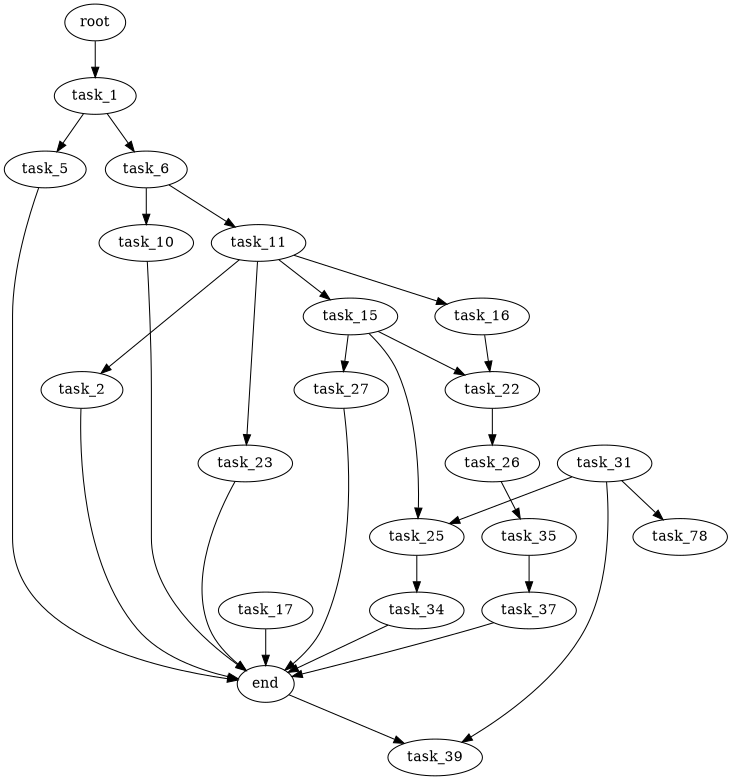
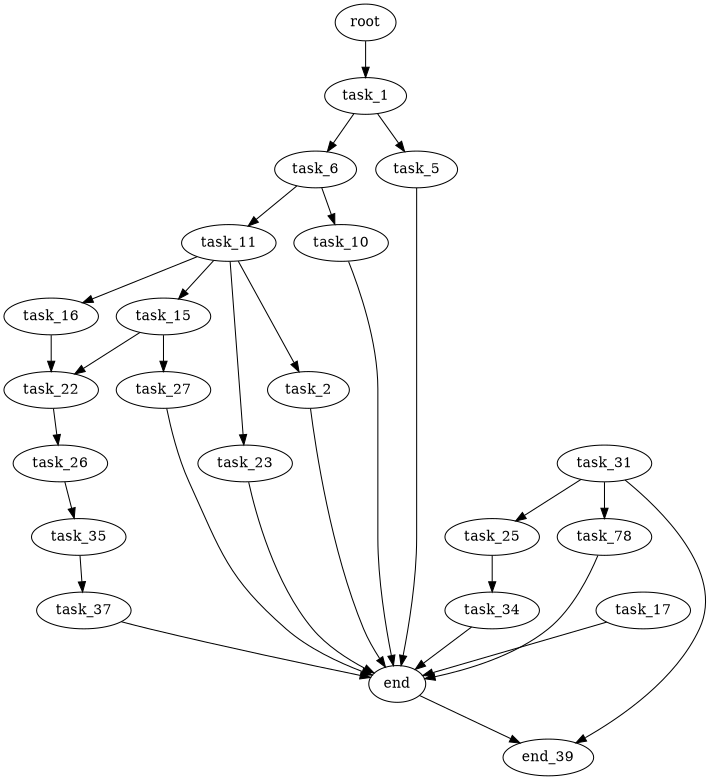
edge "task_15" -> "task_25": removed
edge "task_78" -> "end": added
node "task_39": label "task_39" -> "end_39"
